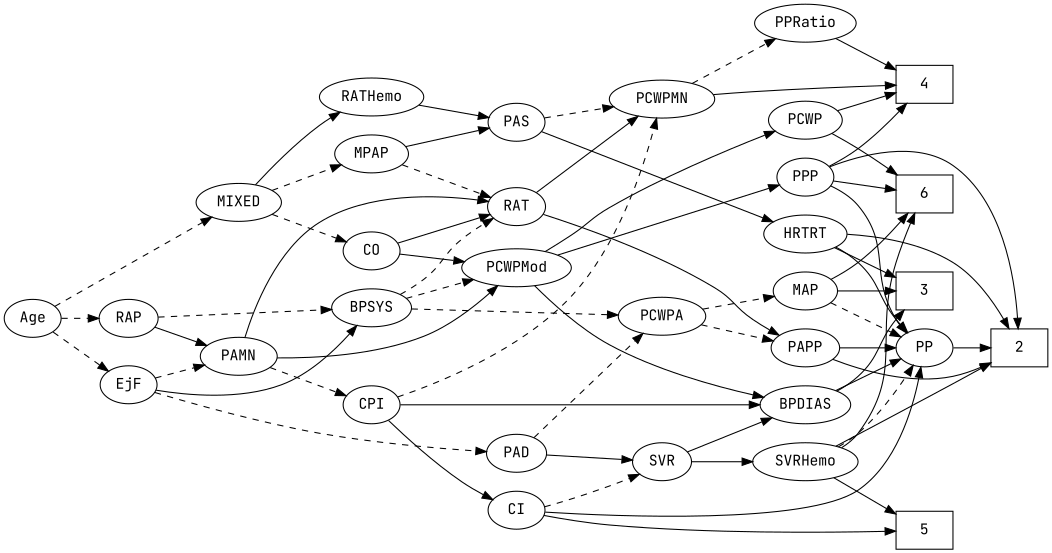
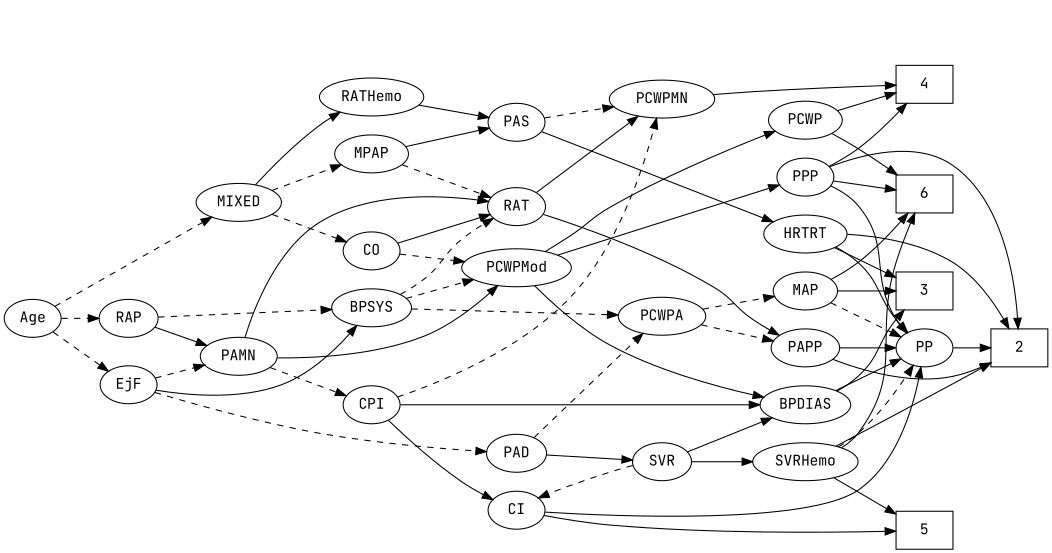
node "PPRatio": removed
edge "CO" -> "PCWPMod": style solid -> dashed
edge "CI" -> "SVR": reversed
